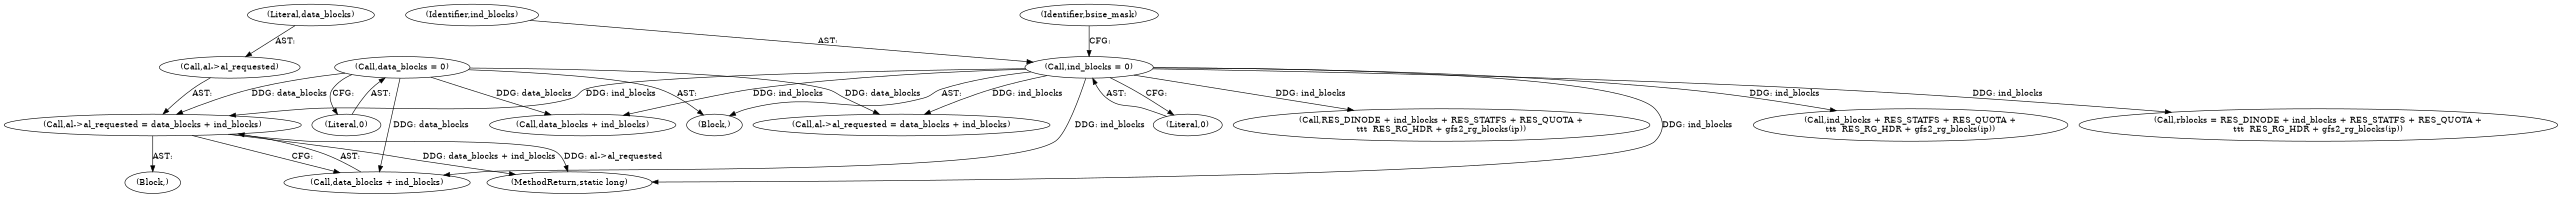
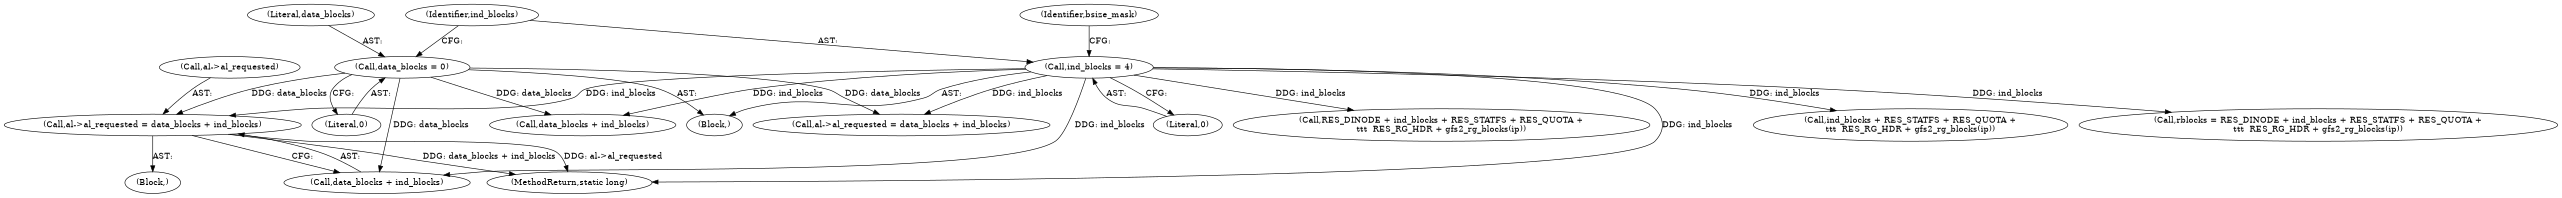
edge "(Identifier,ind_blocks)" -> "(Call,data_blocks = 0)": added, label "CFG:"
edge "(Literal,data_blocks)" -> "(Call,al->al_requested)": now "(Literal,data_blocks)" -> "(Call,data_blocks = 0)"
node "(Call,ind_blocks = 0)": label "(Call,ind_blocks = 0)" -> "(Call,ind_blocks = 4)"
